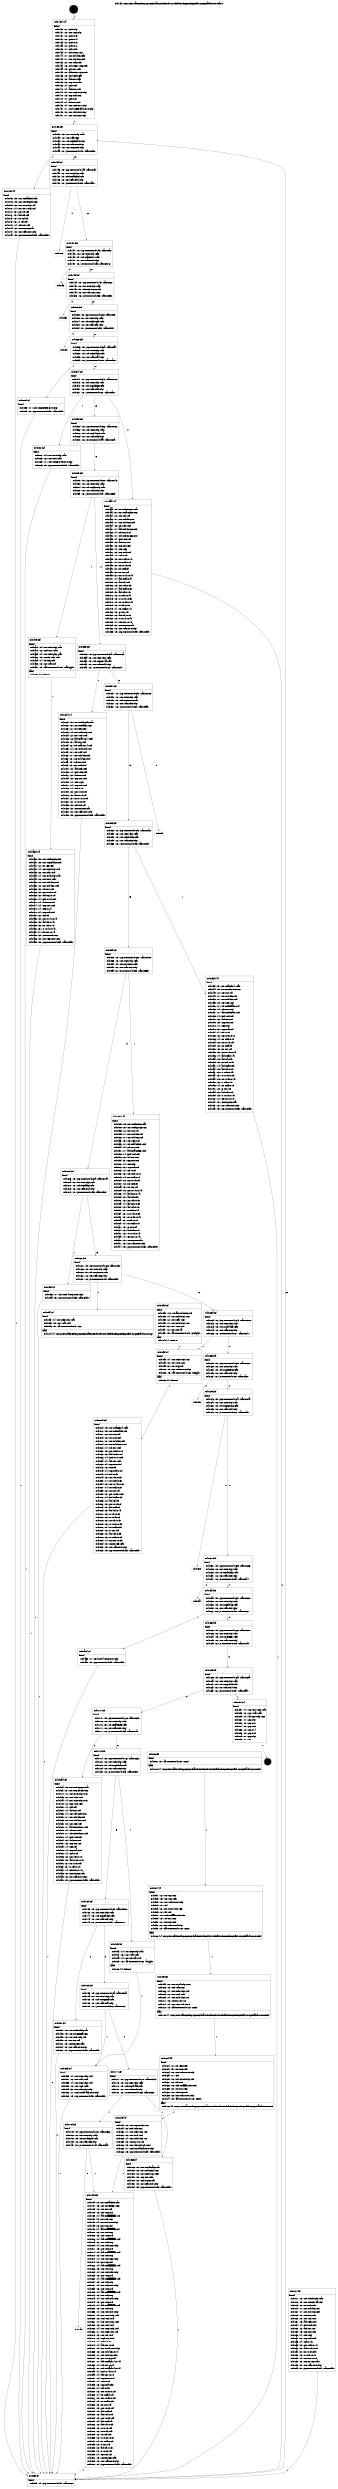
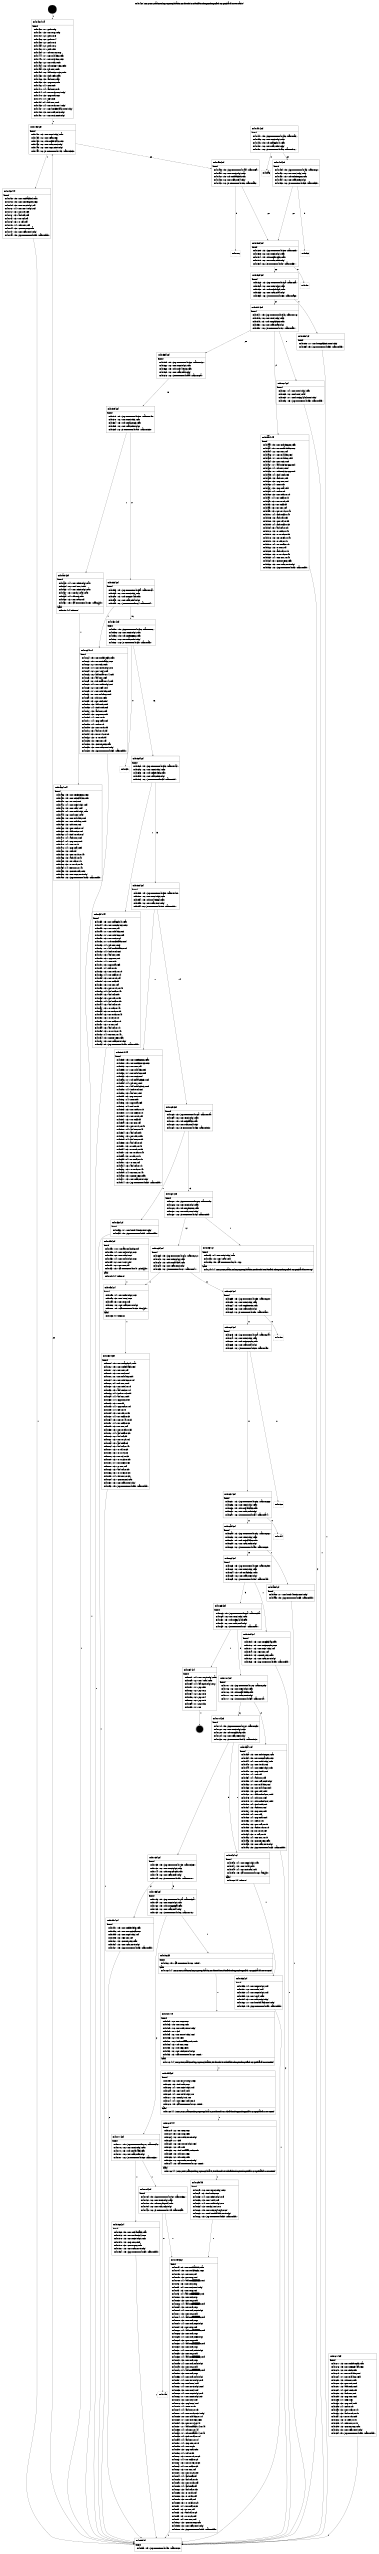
edge "0x4014b5 [28]" -> "0x4014d1 [28]": now "0x4014b5 [28]" -> "0x401509 [28]"
node "0x40190d [27]": added
edge "0x401755 [28]" -> "0x401953 [27]": now "0x401755 [28]" -> "0x401bcc [5]"
